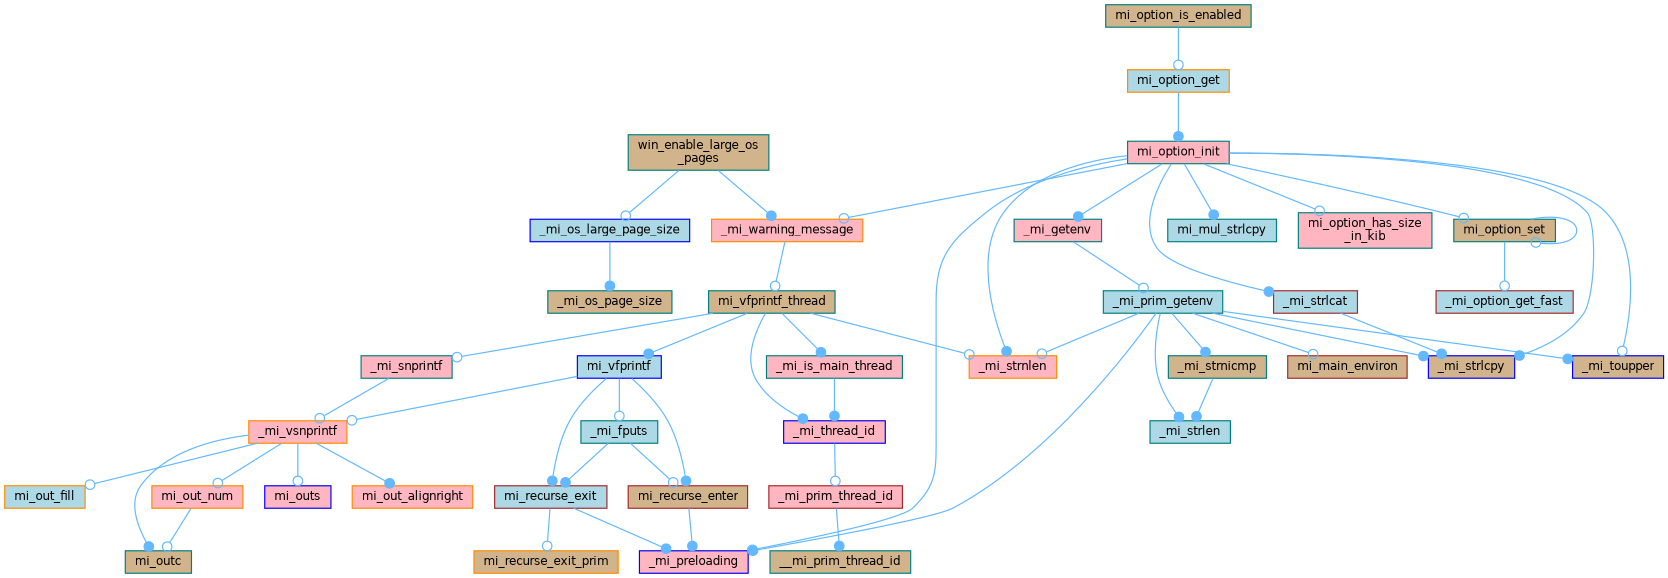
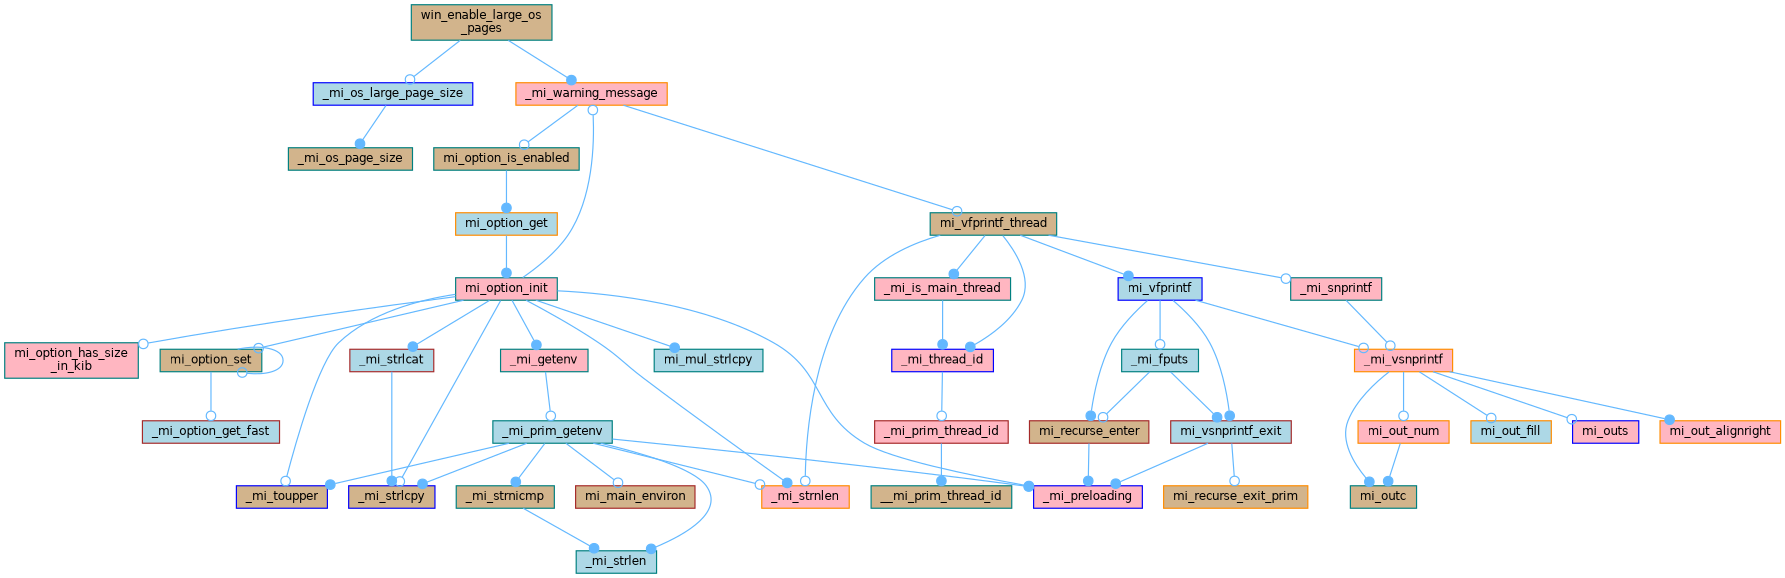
edge "mi_option_is_enabled" -> "mi_option_get": arrowhead odot -> dot
edge "_mi_warning_message" -> "mi_option_is_enabled": added
edge "mi_option_init" -> "_mi_strlcpy": arrowhead dot -> odot
node "mi_recurse_exit": label "mi_recurse_exit" -> "mi_vsnprintf_exit"
edge "mi_out_num" -> "mi_outc": arrowhead odot -> dot
